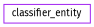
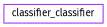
node "classifier_entity": label "classifier_entity" -> "classifier_classifier"
